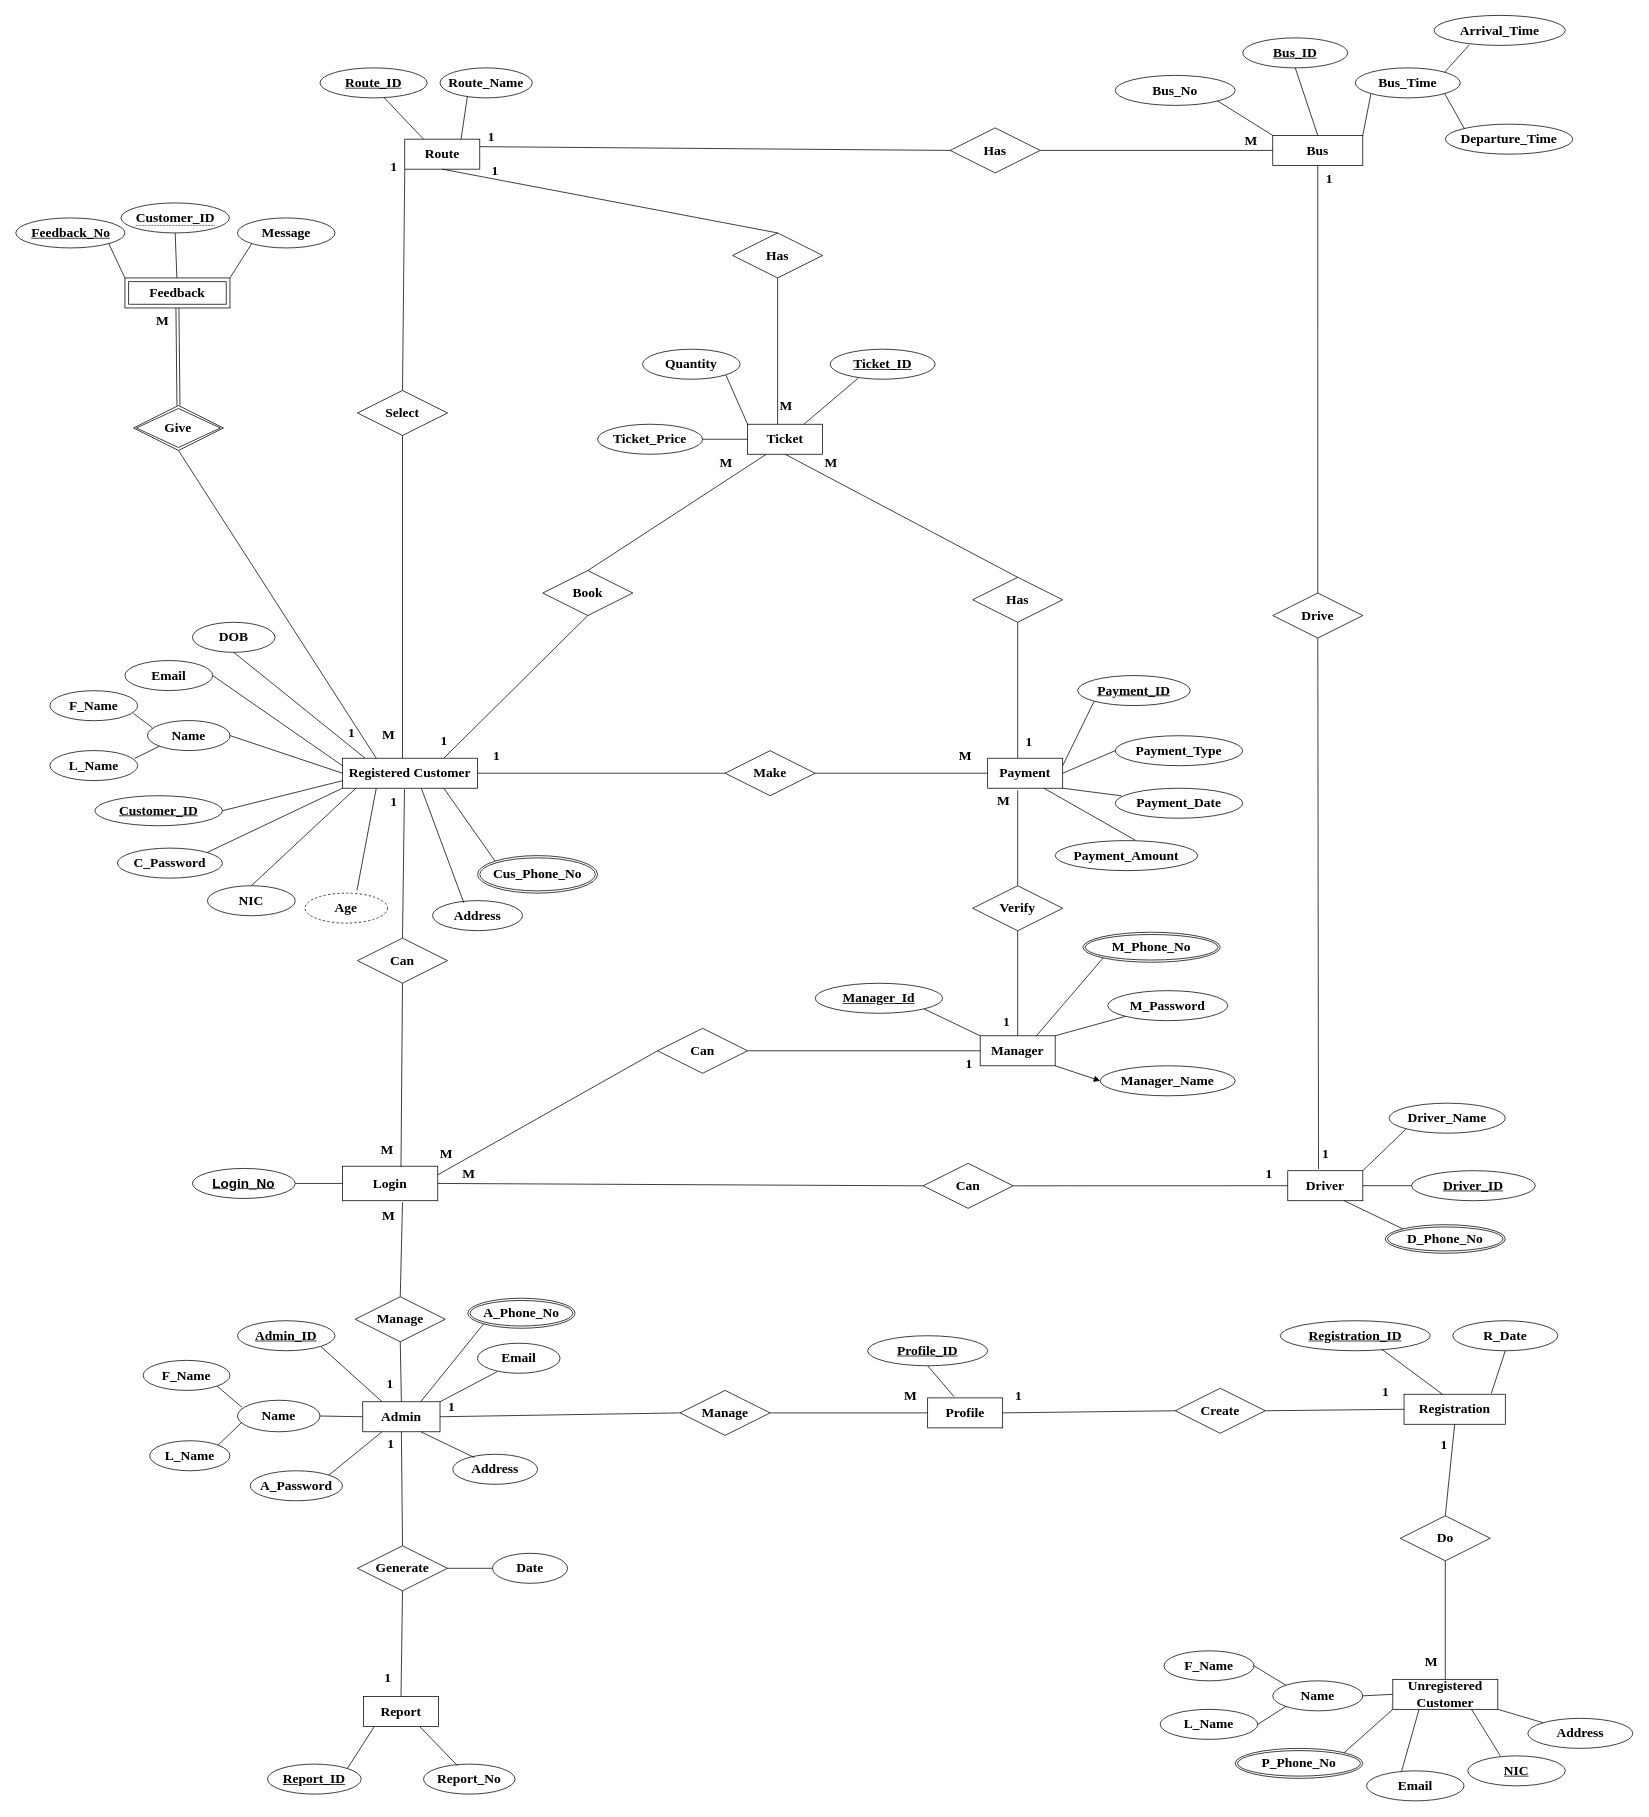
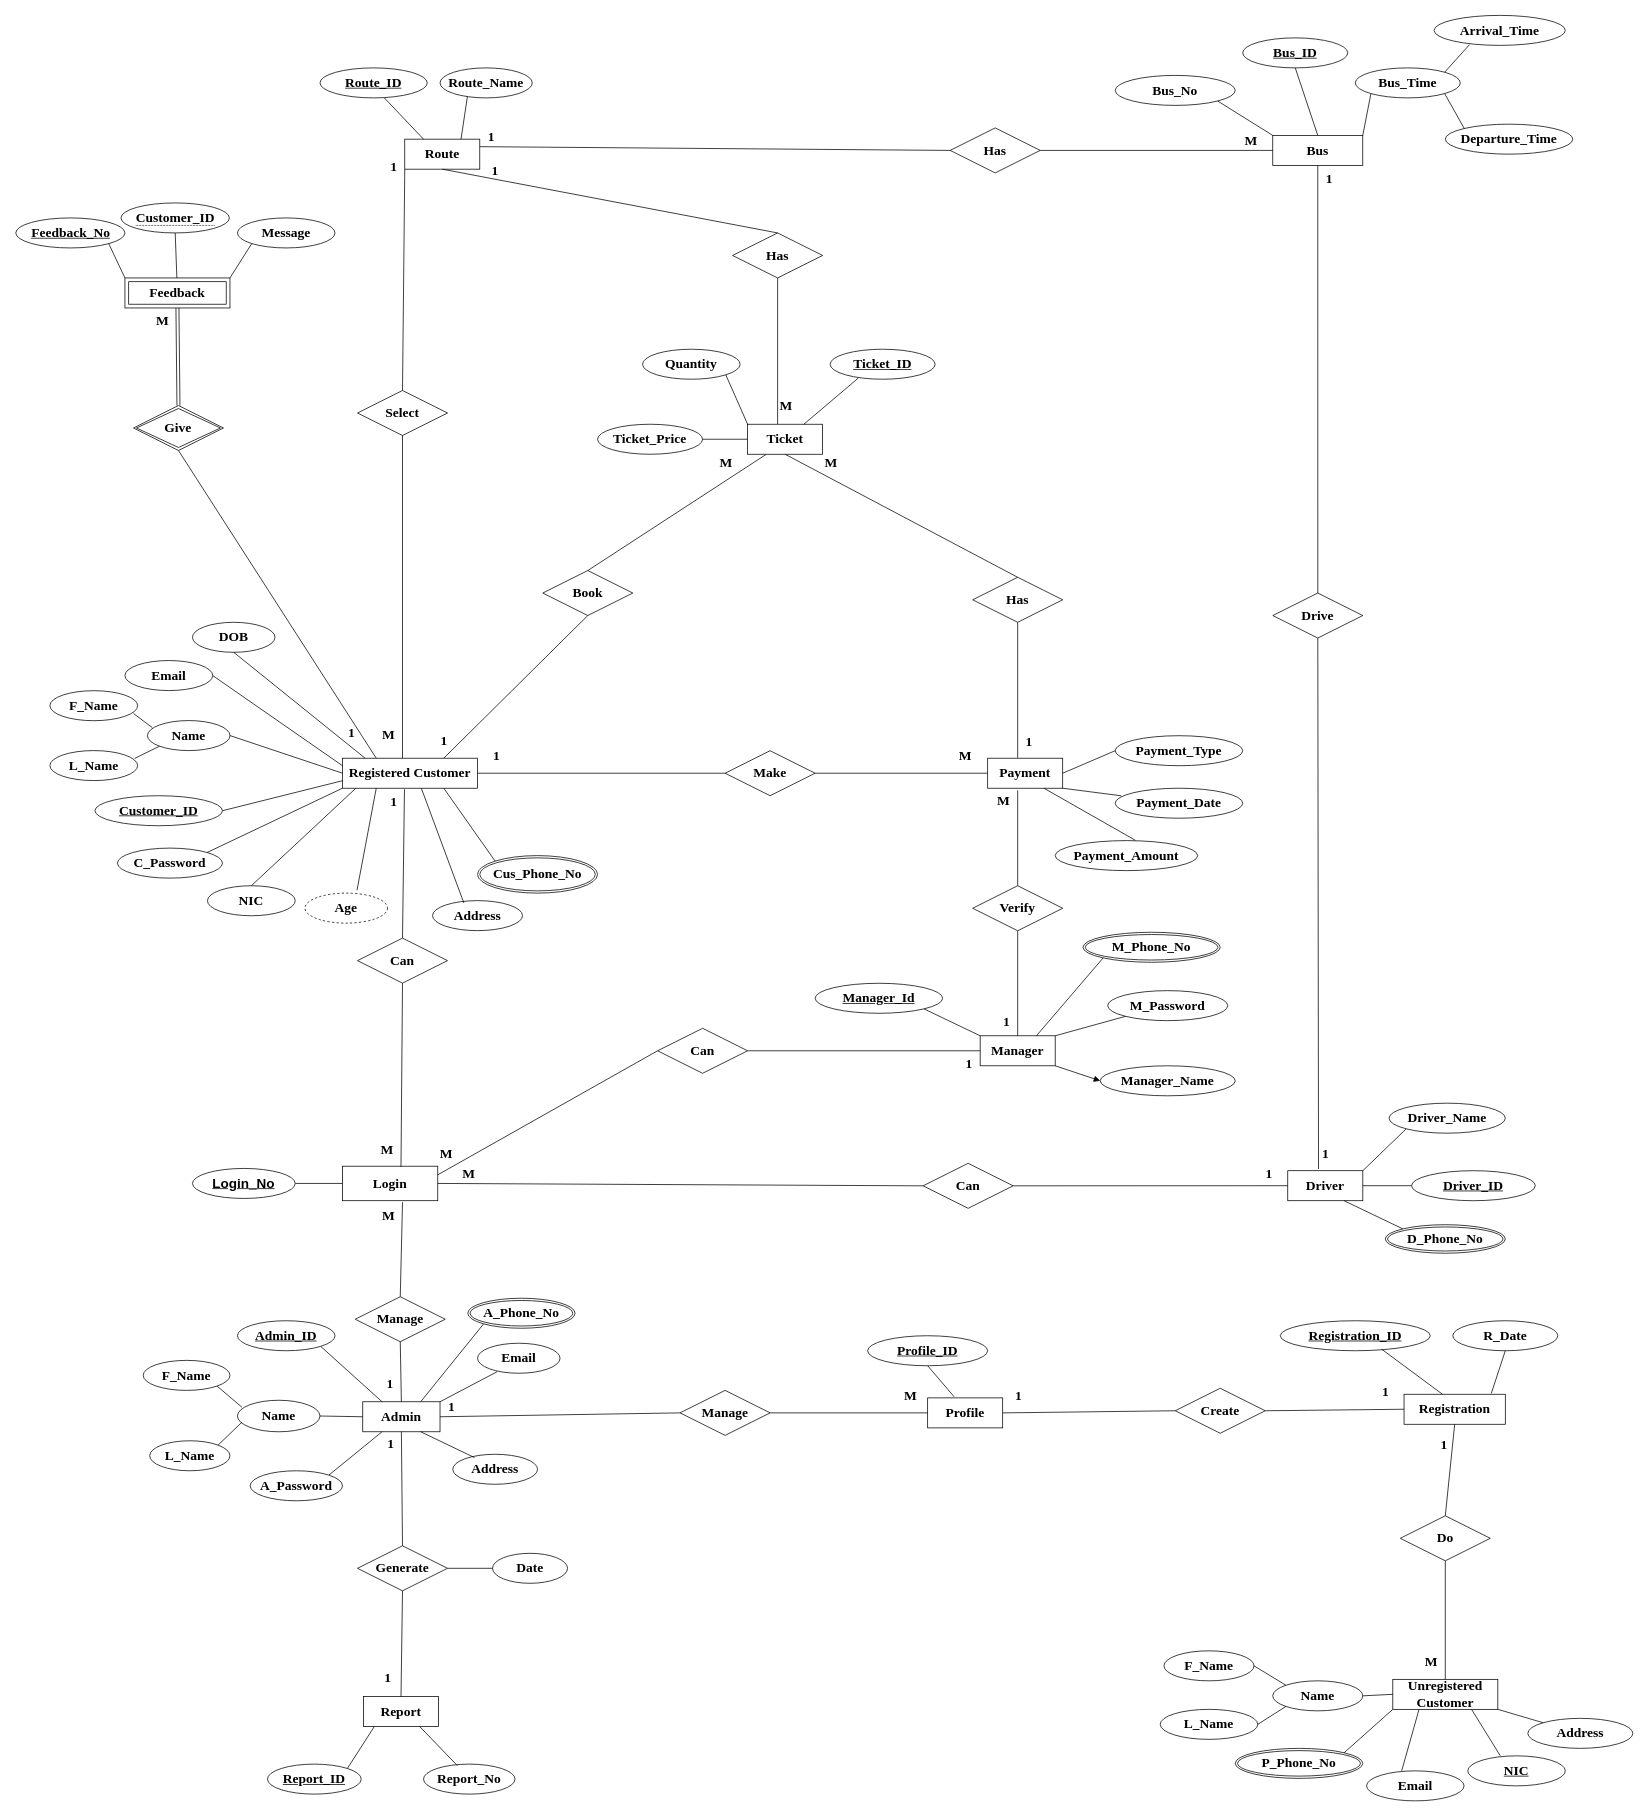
node "Payment_ID": removed
edge "Payment_ID" -- "Payment": removed
